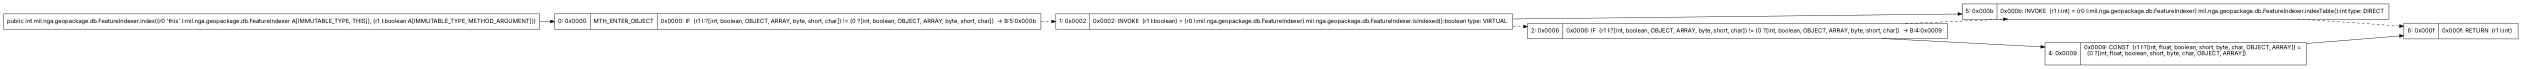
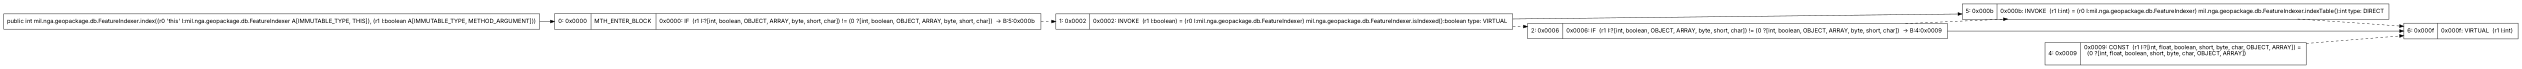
node "0: 0x0000": text "MTH_ENTER_OBJECT" -> "MTH_ENTER_BLOCK"
node "6: 0x000f": text "0x000f: RETURN  (r1 I:int)" -> "0x000f: VIRTUAL  (r1 I:int)"
edge "4: 0x0009" -> "6: 0x000f": style solid -> dashed
edge "2: 0x0006" -> "4: 0x0009": now "2: 0x0006" -> "6: 0x000f"
